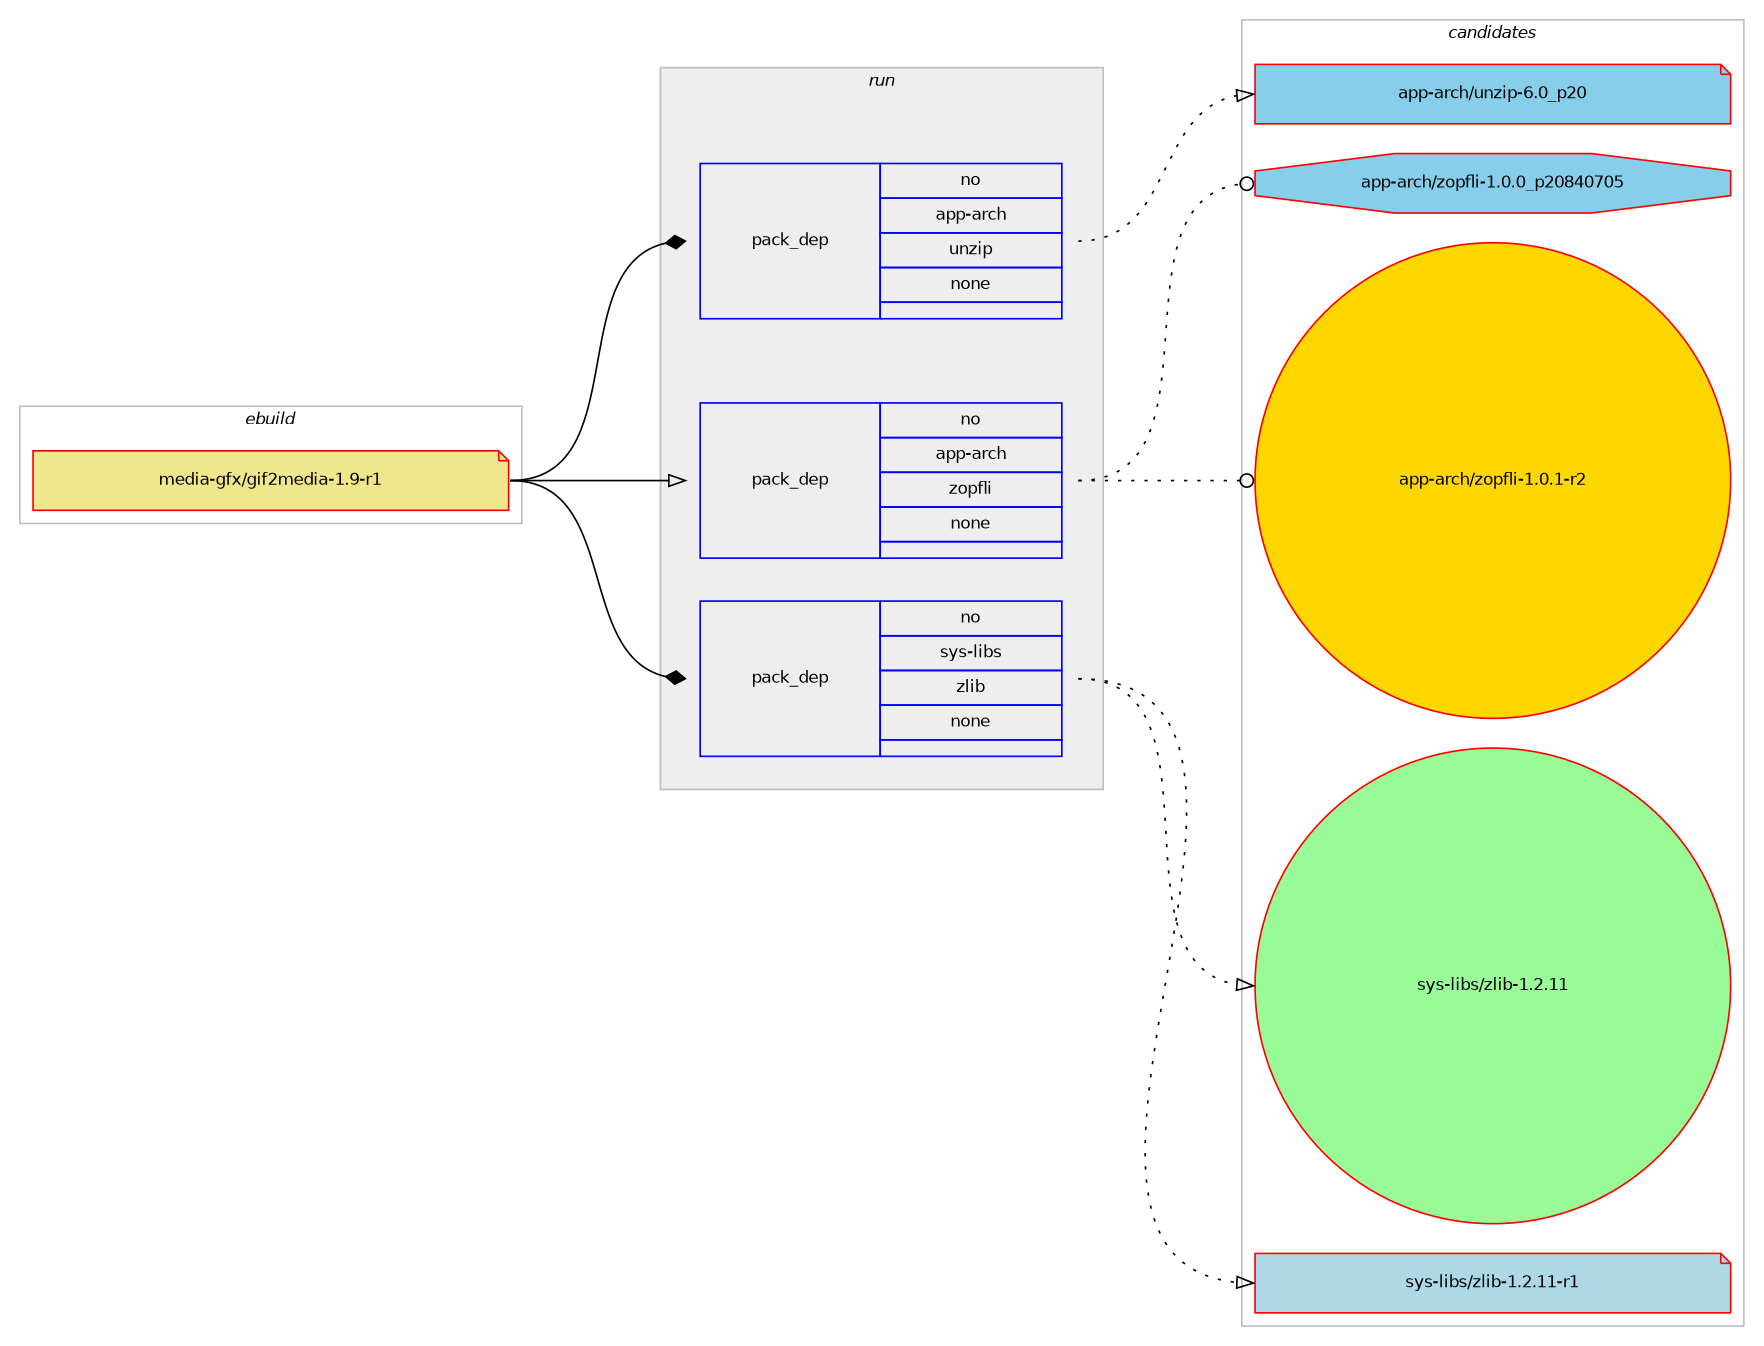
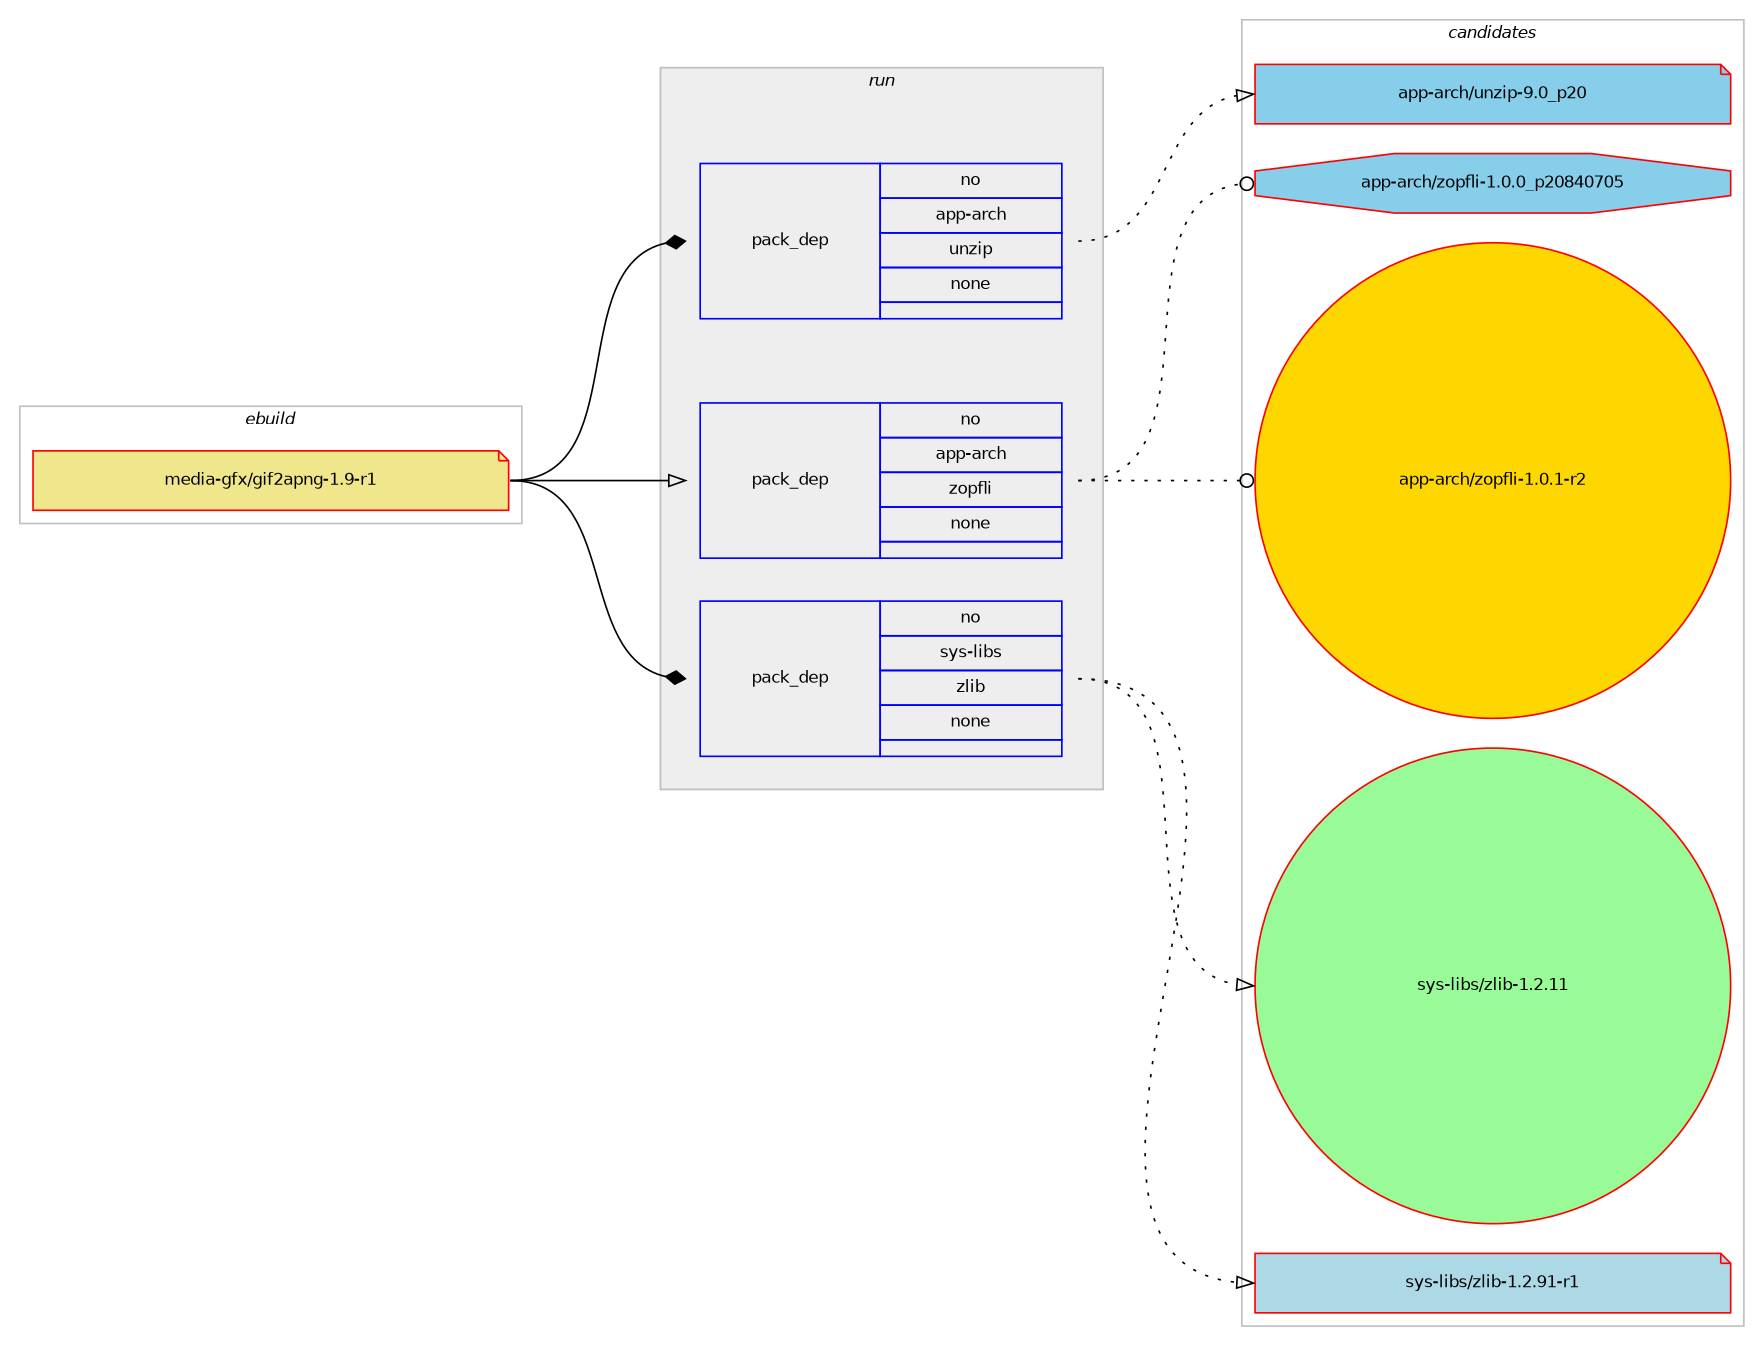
node "app-arch/unzip-6.0_p20": label "app-arch/unzip-6.0_p20" -> "app-arch/unzip-9.0_p20"
node "media-gfx/gif2media-1.9-r1": label "media-gfx/gif2media-1.9-r1" -> "media-gfx/gif2apng-1.9-r1"
node "sys-libs/zlib-1.2.11-r1": label "sys-libs/zlib-1.2.11-r1" -> "sys-libs/zlib-1.2.91-r1"
